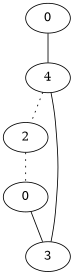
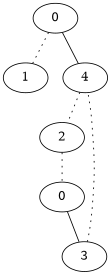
node "1": added
edge "4" -- "3": style solid -> dotted
